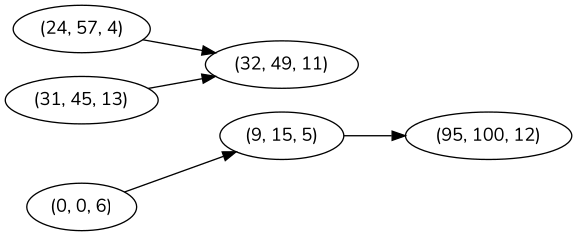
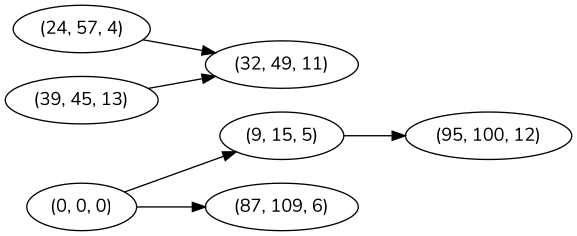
node "(31, 45, 13)": label "(31, 45, 13)" -> "(39, 45, 13)"
node "(0, 0, 6)": label "(0, 0, 6)" -> "(0, 0, 0)"
node "(87, 109, 6)": added
